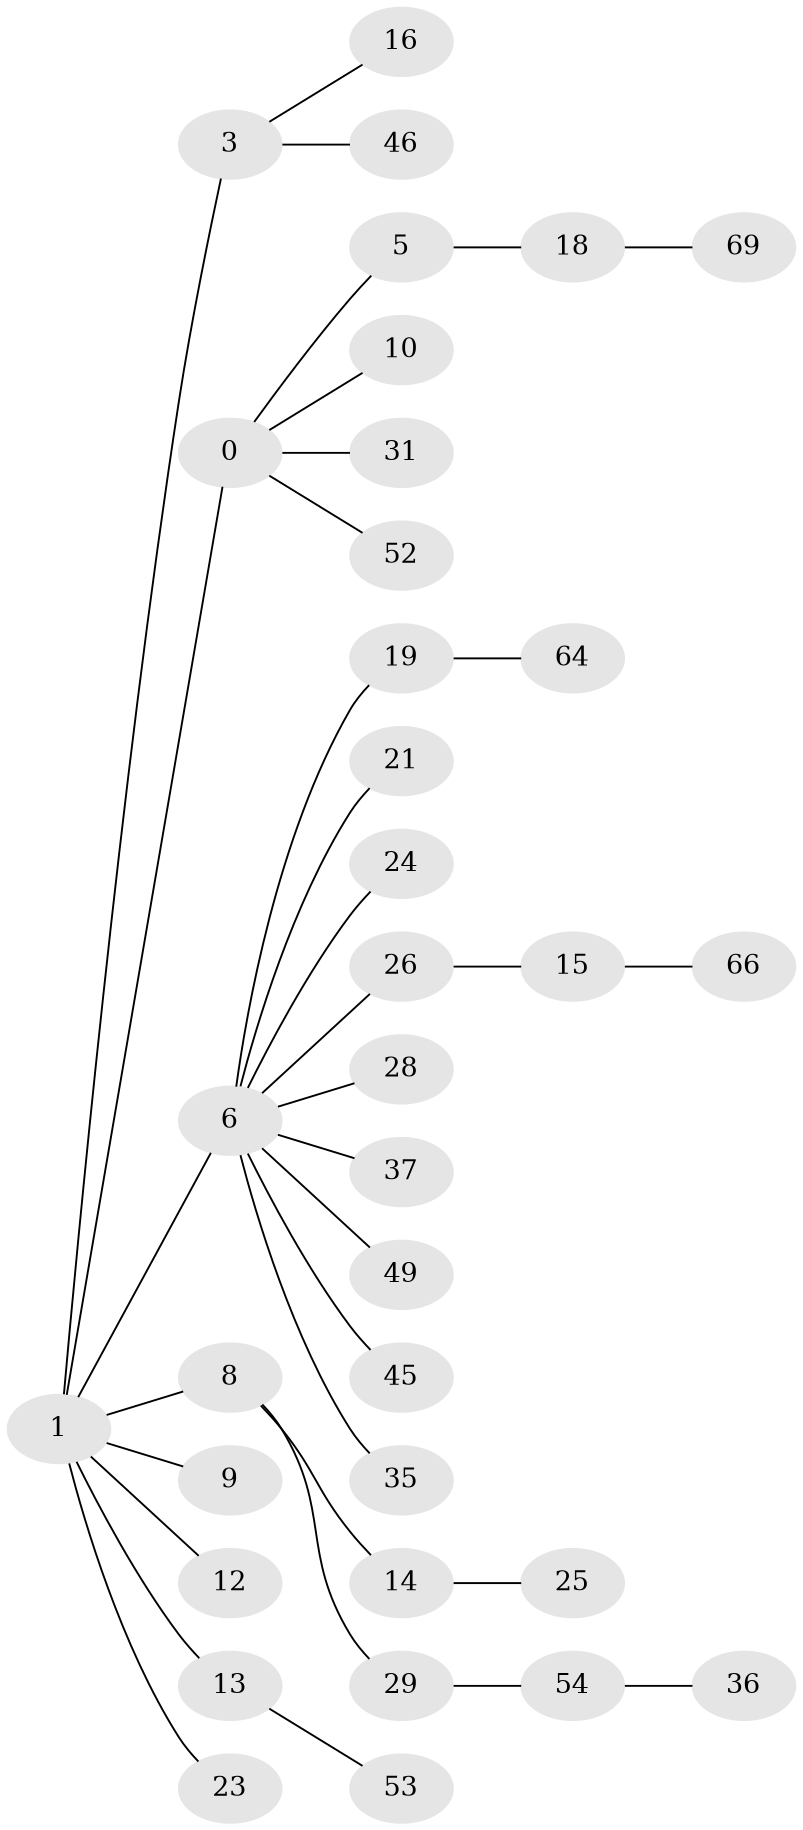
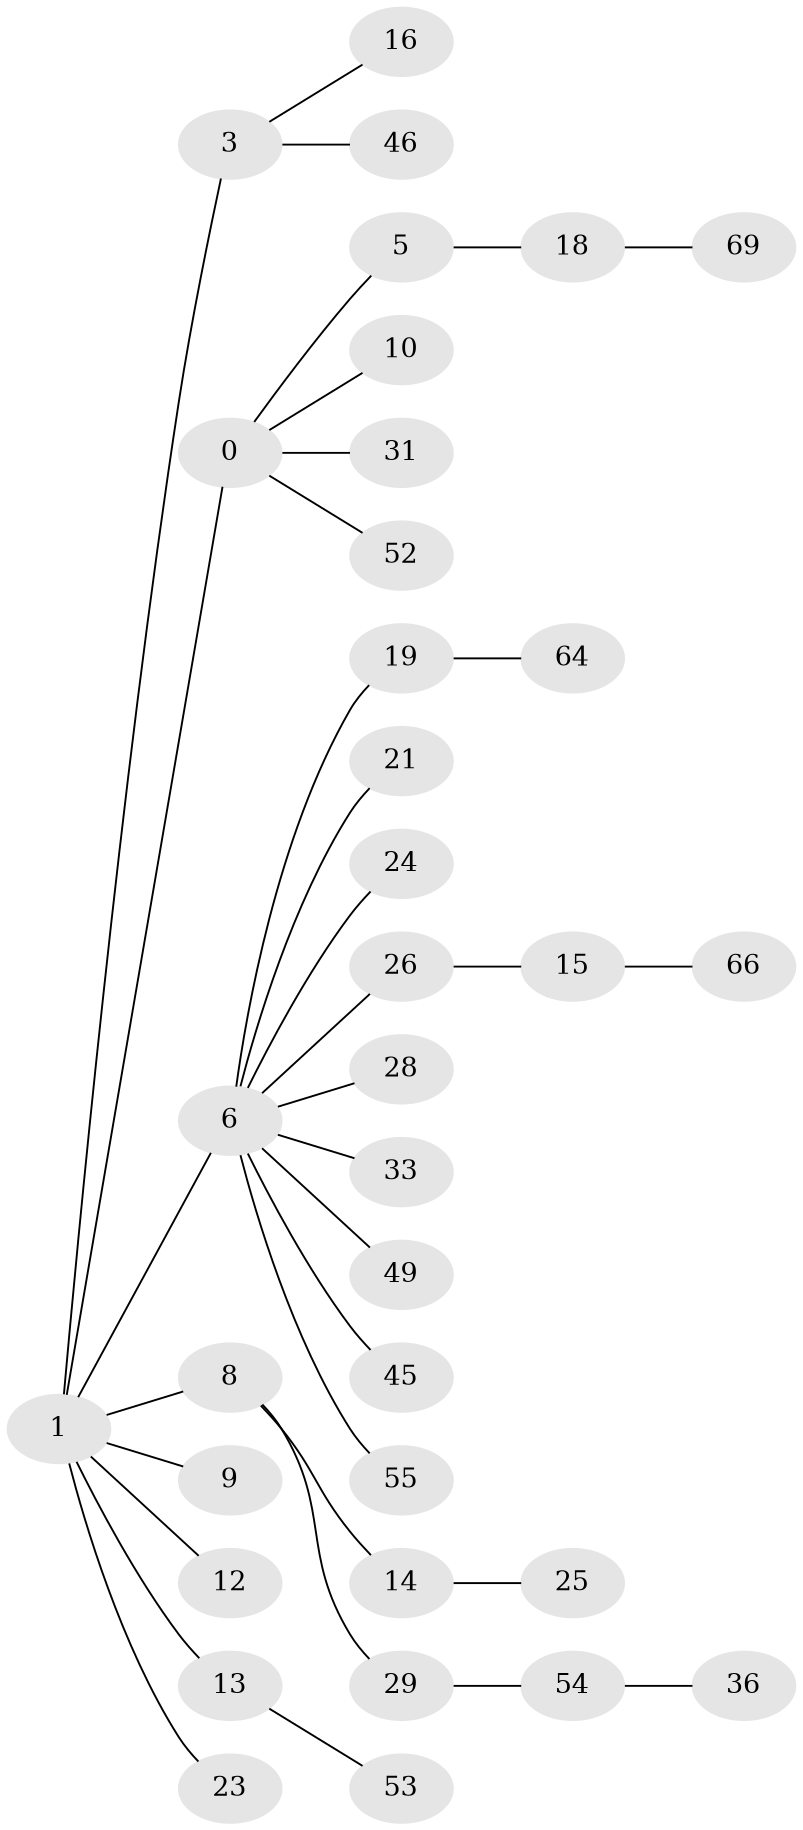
node "37": label "37" -> "33"
node "35": label "35" -> "55"
